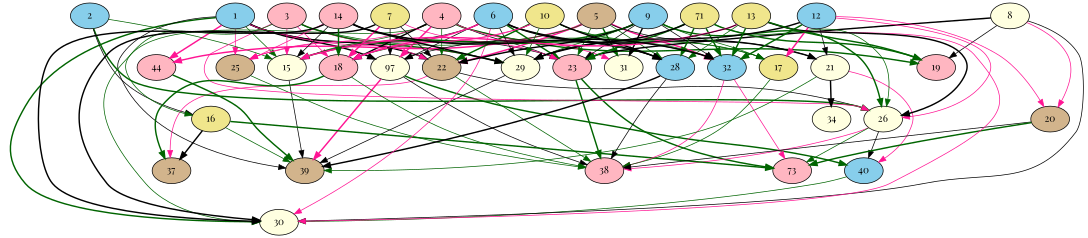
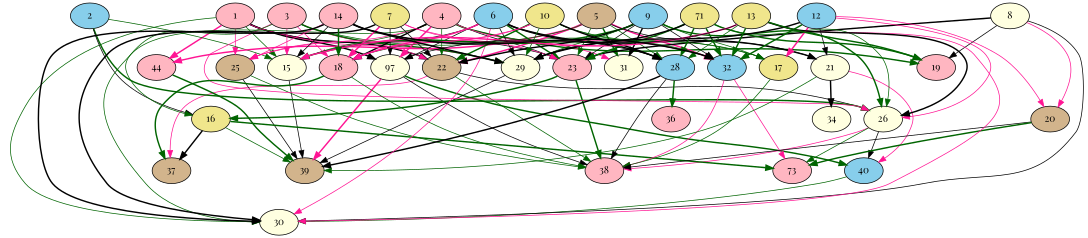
node "1": fillcolor skyblue -> lightpink
edge "7" -> "32": added
edge "1" -> "39": now "25" -> "39"
node "36": added
edge "23" -> "73": now "23" -> "16"
edge "1" -> "30": style bold -> solid
